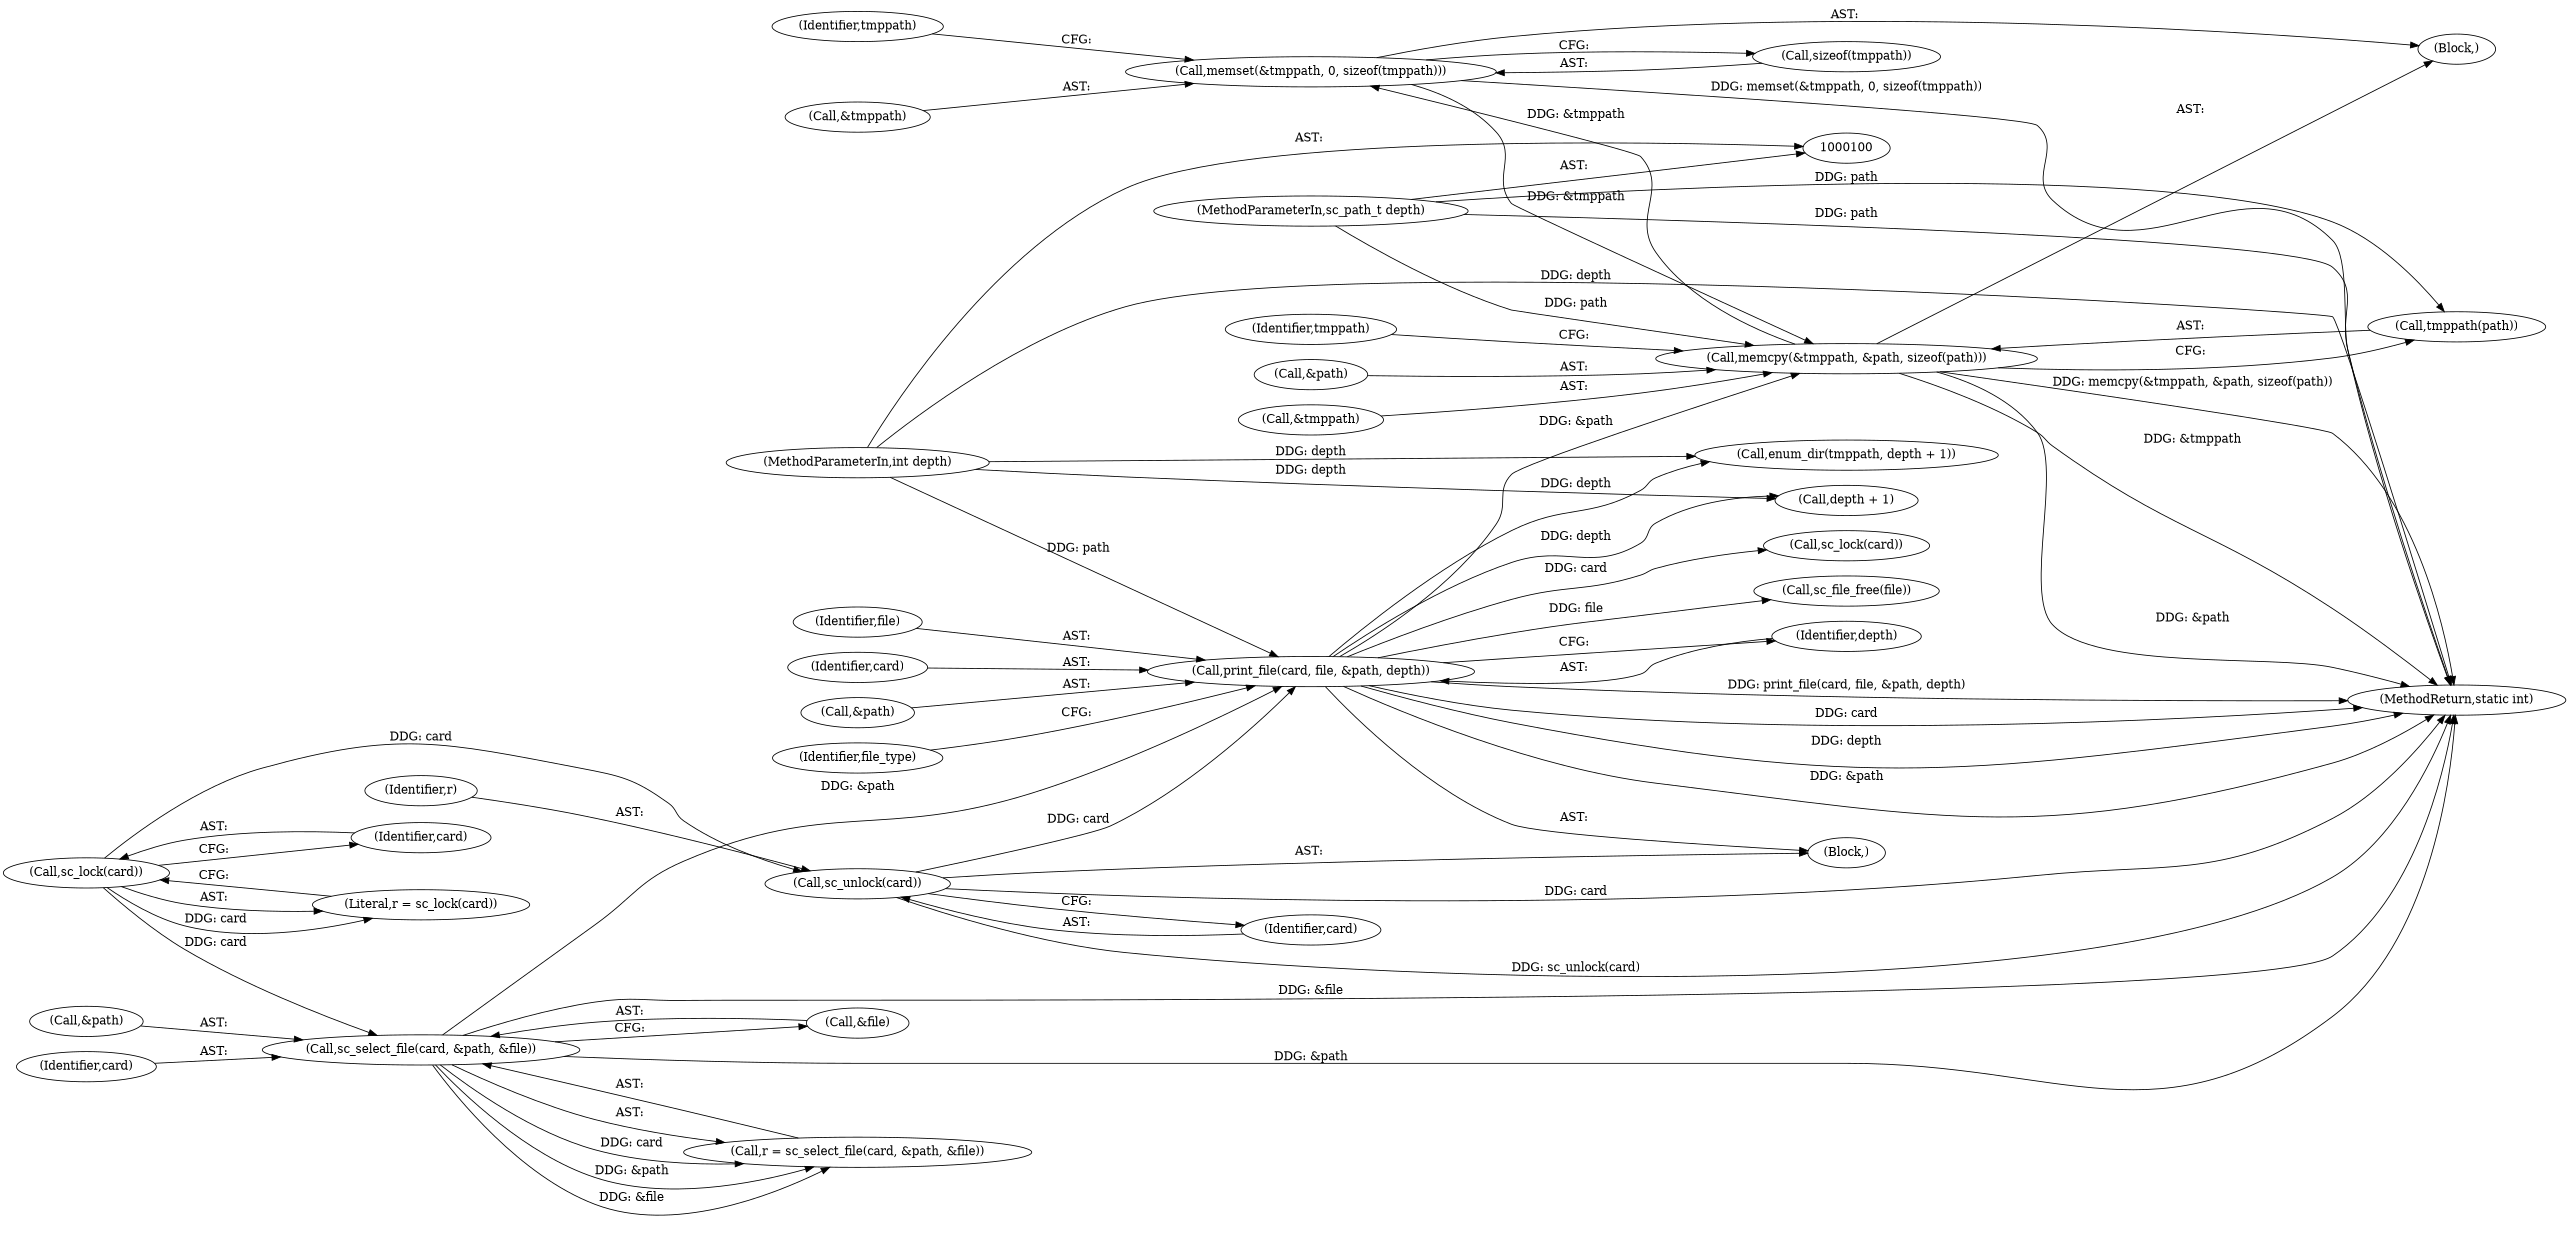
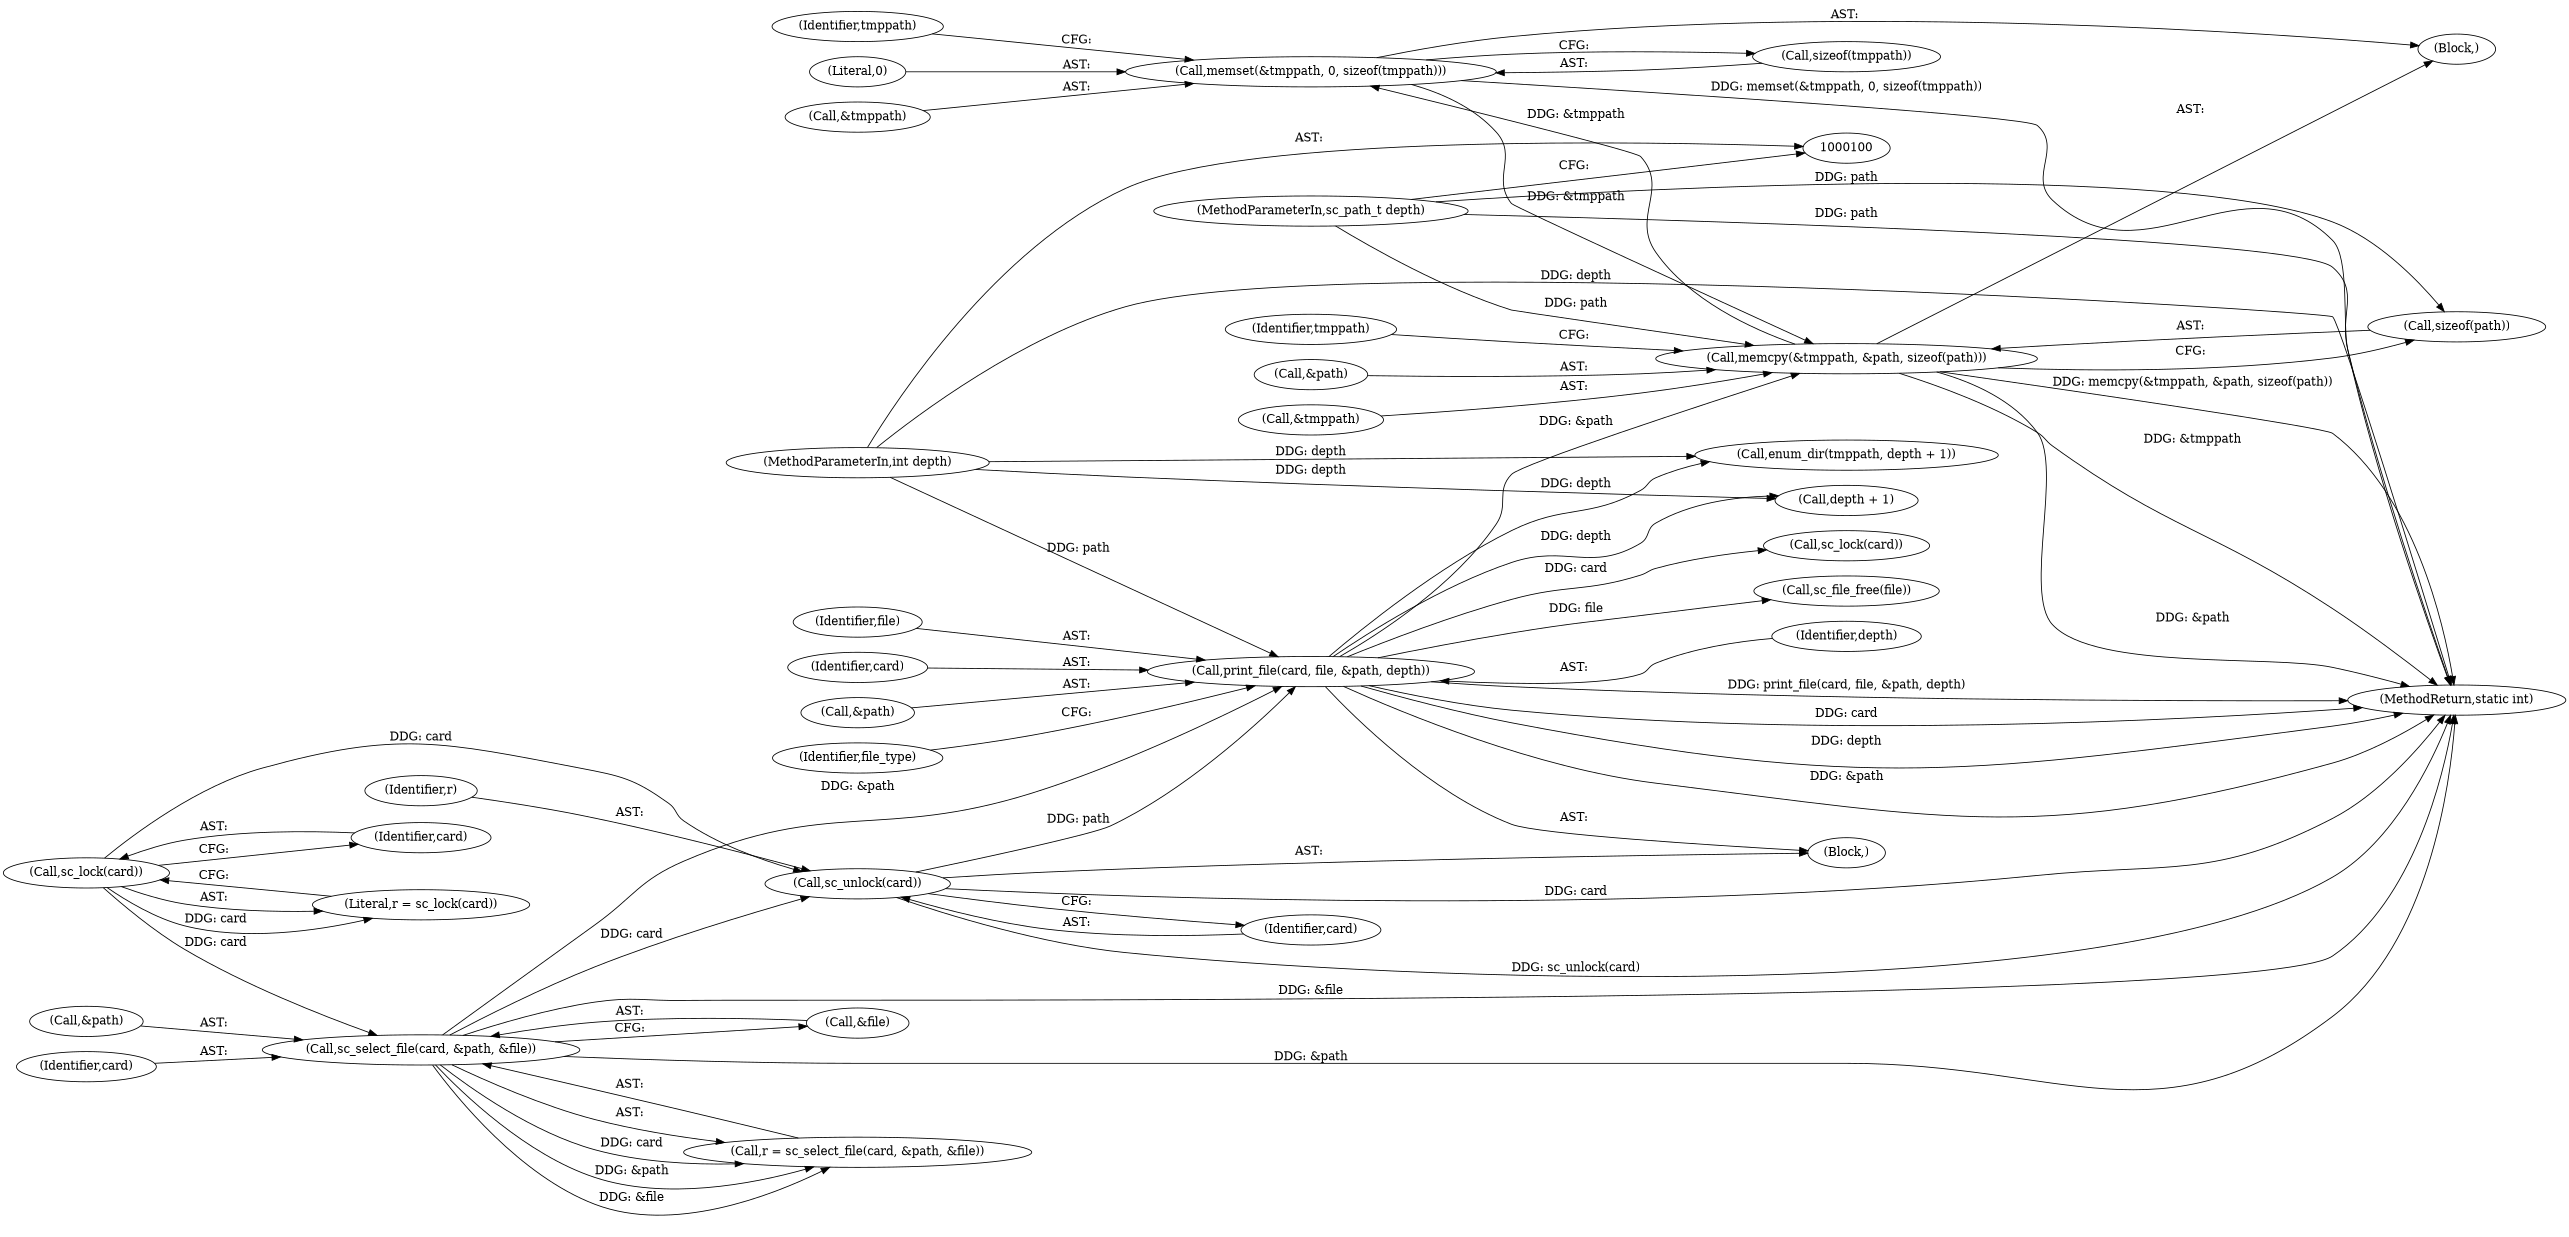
node "(Literal,0)": added
edge "(MethodParameterIn,sc_path_t depth)" -> "1000100": label "AST: " -> "CFG: "
node "(Call,tmppath(path))": label "(Call,tmppath(path))" -> "(Call,sizeof(path))"
edge "(Call,print_file(card, file, &path, depth))" -> "(Identifier,depth)": removed, label "CFG:"
edge "(Call,sc_unlock(card))" -> "(Call,print_file(card, file, &path, depth))": label "DDG: card" -> "DDG: path"
edge "(Call,sc_select_file(card, &path, &file))" -> "(Call,sc_unlock(card))": added, label "DDG: card"
